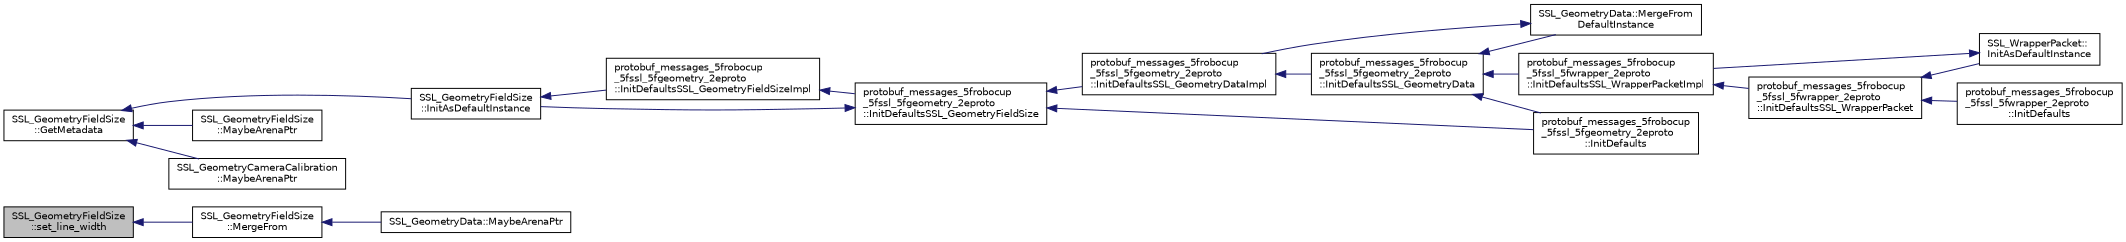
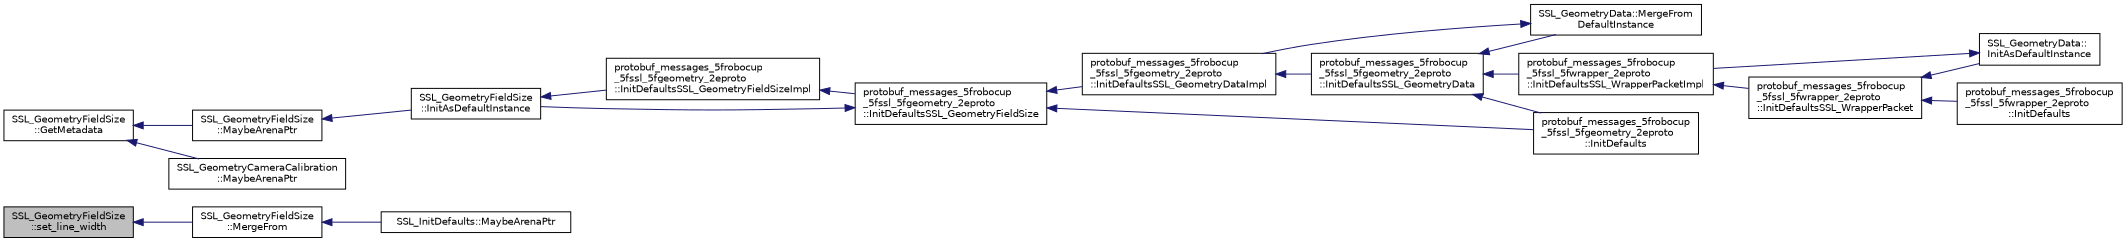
node "SSL_WrapperPacket:: InitAsDefaultInstance": label "SSL_WrapperPacket:: InitAsDefaultInstance" -> "SSL_GeometryData:: InitAsDefaultInstance"
edge "SSL_GeometryFieldSize ::InitAsDefaultInstance" -> "SSL_GeometryFieldSize ::GetMetadata": now "SSL_GeometryFieldSize ::InitAsDefaultInstance" -> "SSL_GeometryFieldSize ::MaybeArenaPtr"
node "SSL_GeometryData::MaybeArenaPtr": label "SSL_GeometryData::MaybeArenaPtr" -> "SSL_InitDefaults::MaybeArenaPtr"
